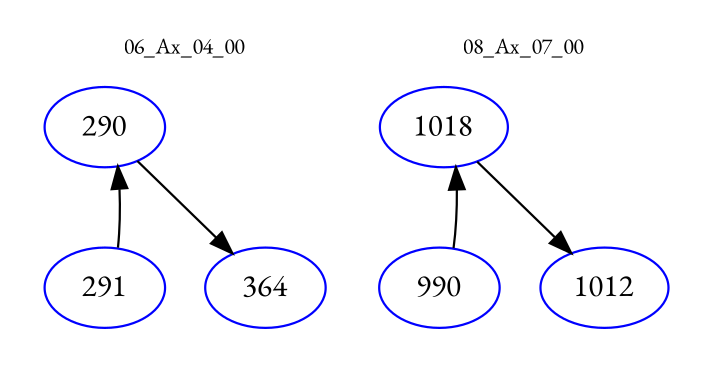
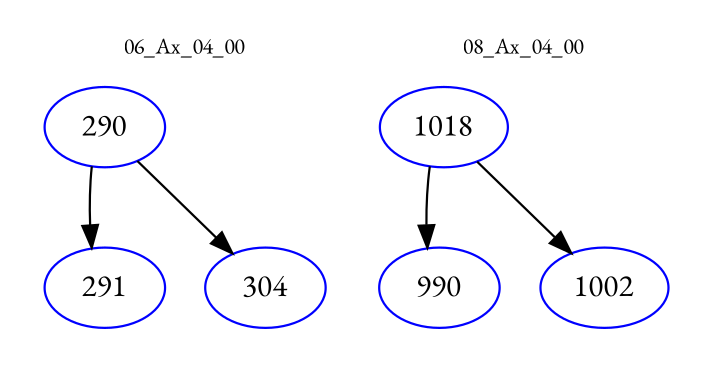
cluster "08_Ax_07_00": label "08_Ax_07_00" -> "08_Ax_04_00"
edge "291" -> "290": reversed
edge "990" -> "1018": reversed
node "364": label "364" -> "304"
node "1012": label "1012" -> "1002"
